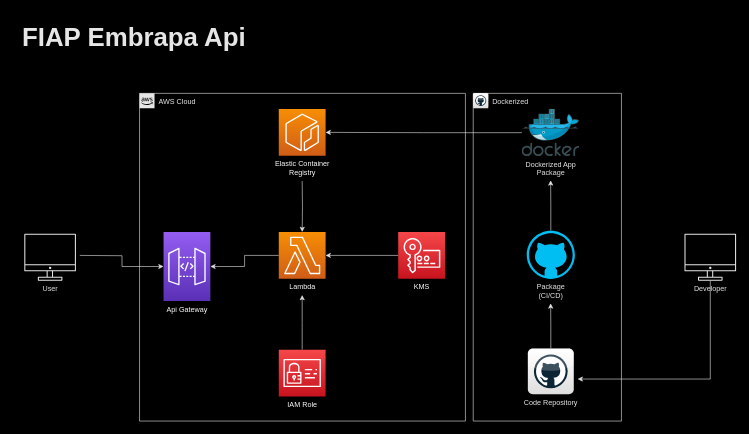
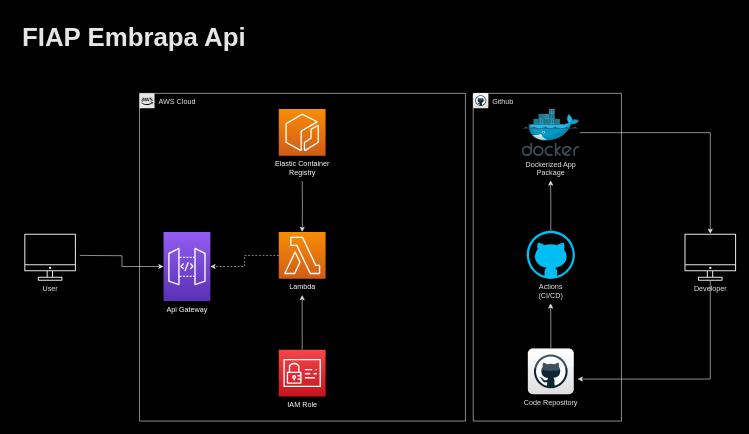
node "Dockerized": label "Dockerized" -> "Github"
edge "Dockerized App Package" -> "Elastic Container Registry": now "Dockerized App Package" -> "Developer"
edge "KMS" -> "Lambda": removed
node "KMS": removed
edge "Lambda" -> "Api Gateway": style solid -> dashed
node "Package (CI/CD)": label "Package (CI/CD)" -> "Actions (CI/CD)"
